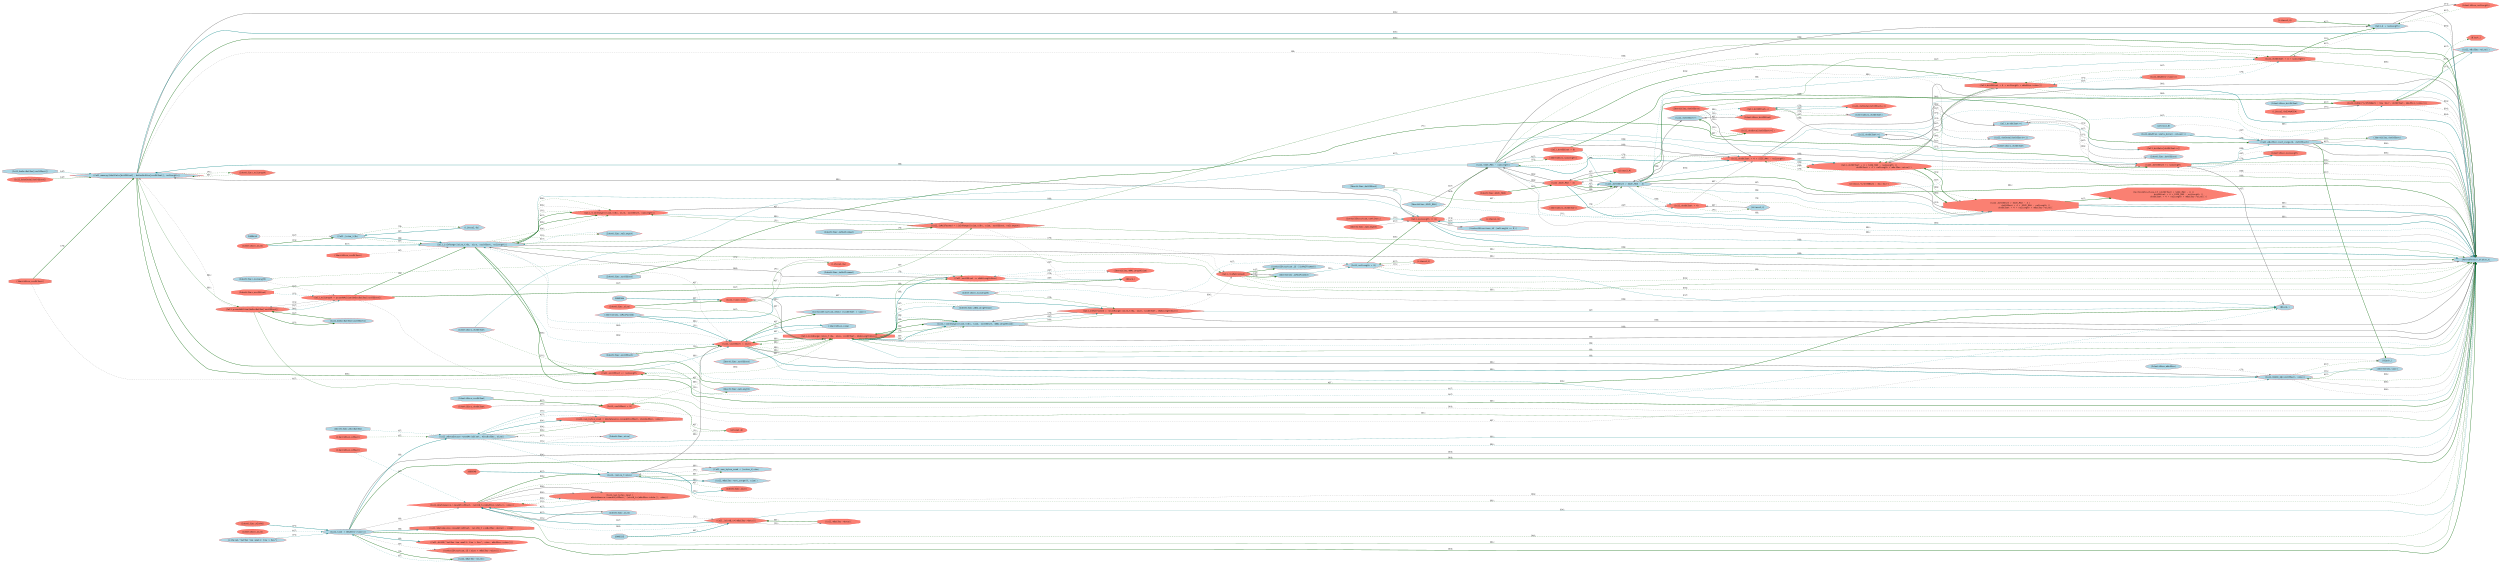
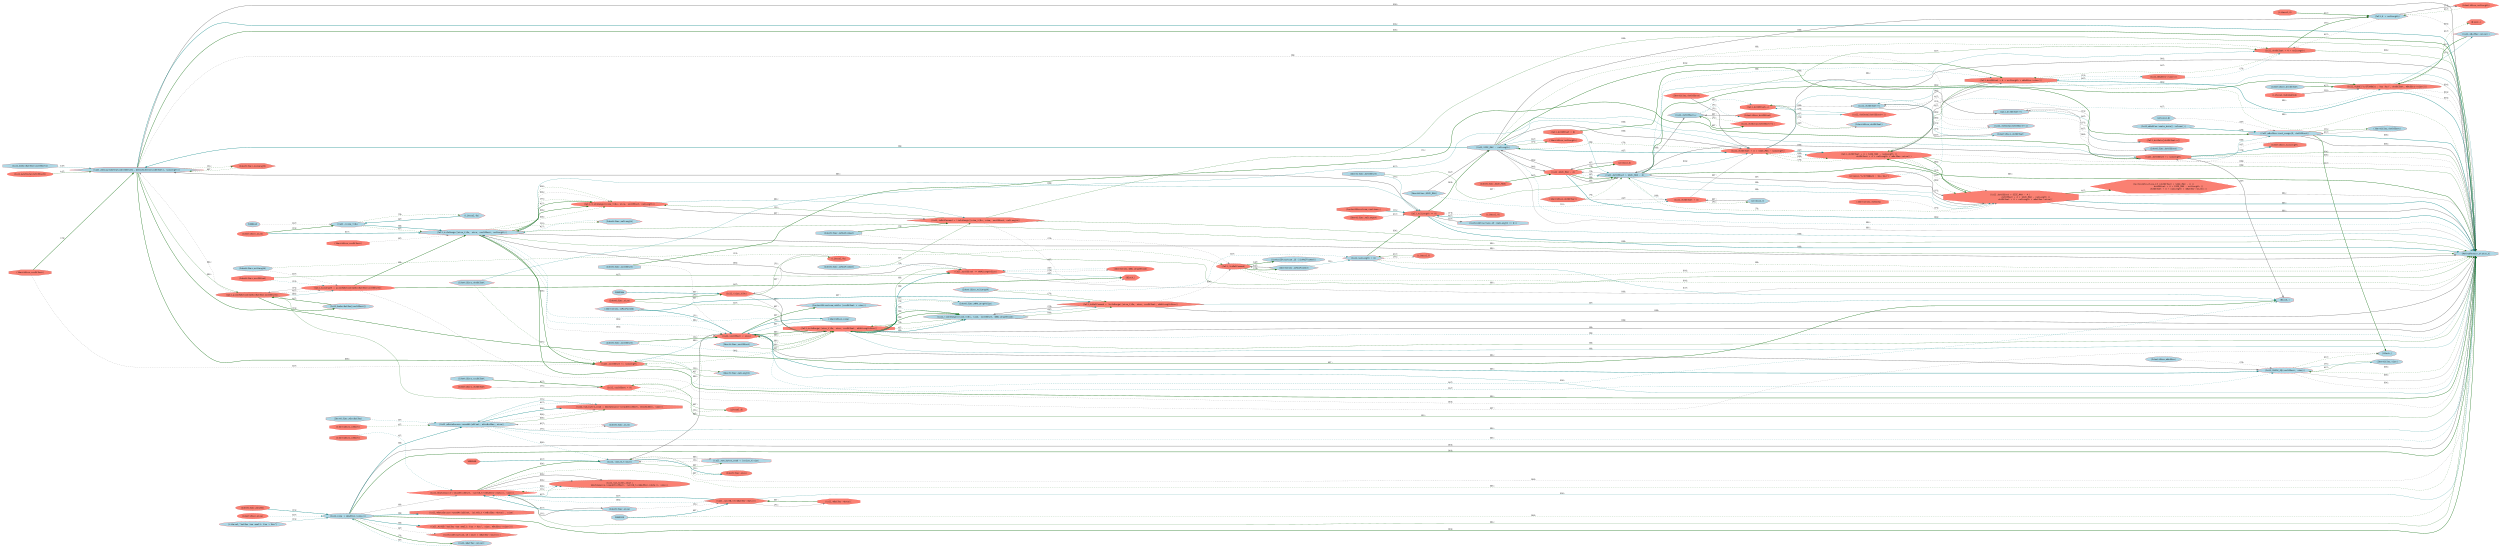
node "(Identifier,dstData)": added
node "(Call,mBuffer->set_range(0, size))": removed
